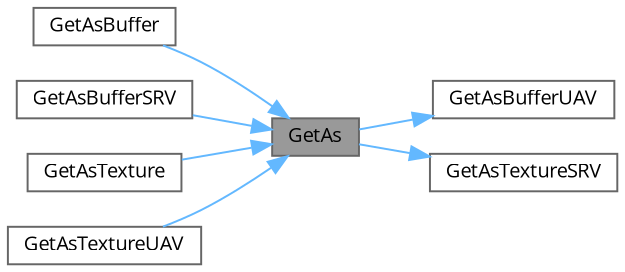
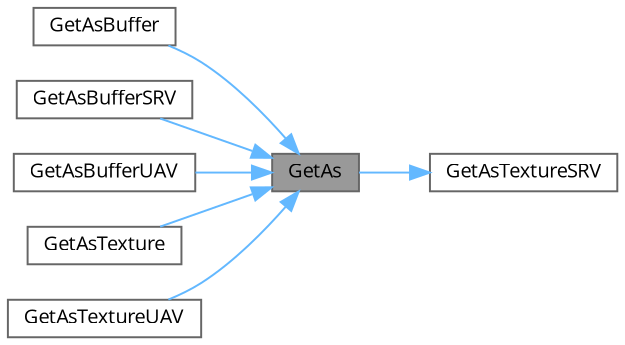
edge "GetAs" -> "GetAsBufferUAV": reversed
